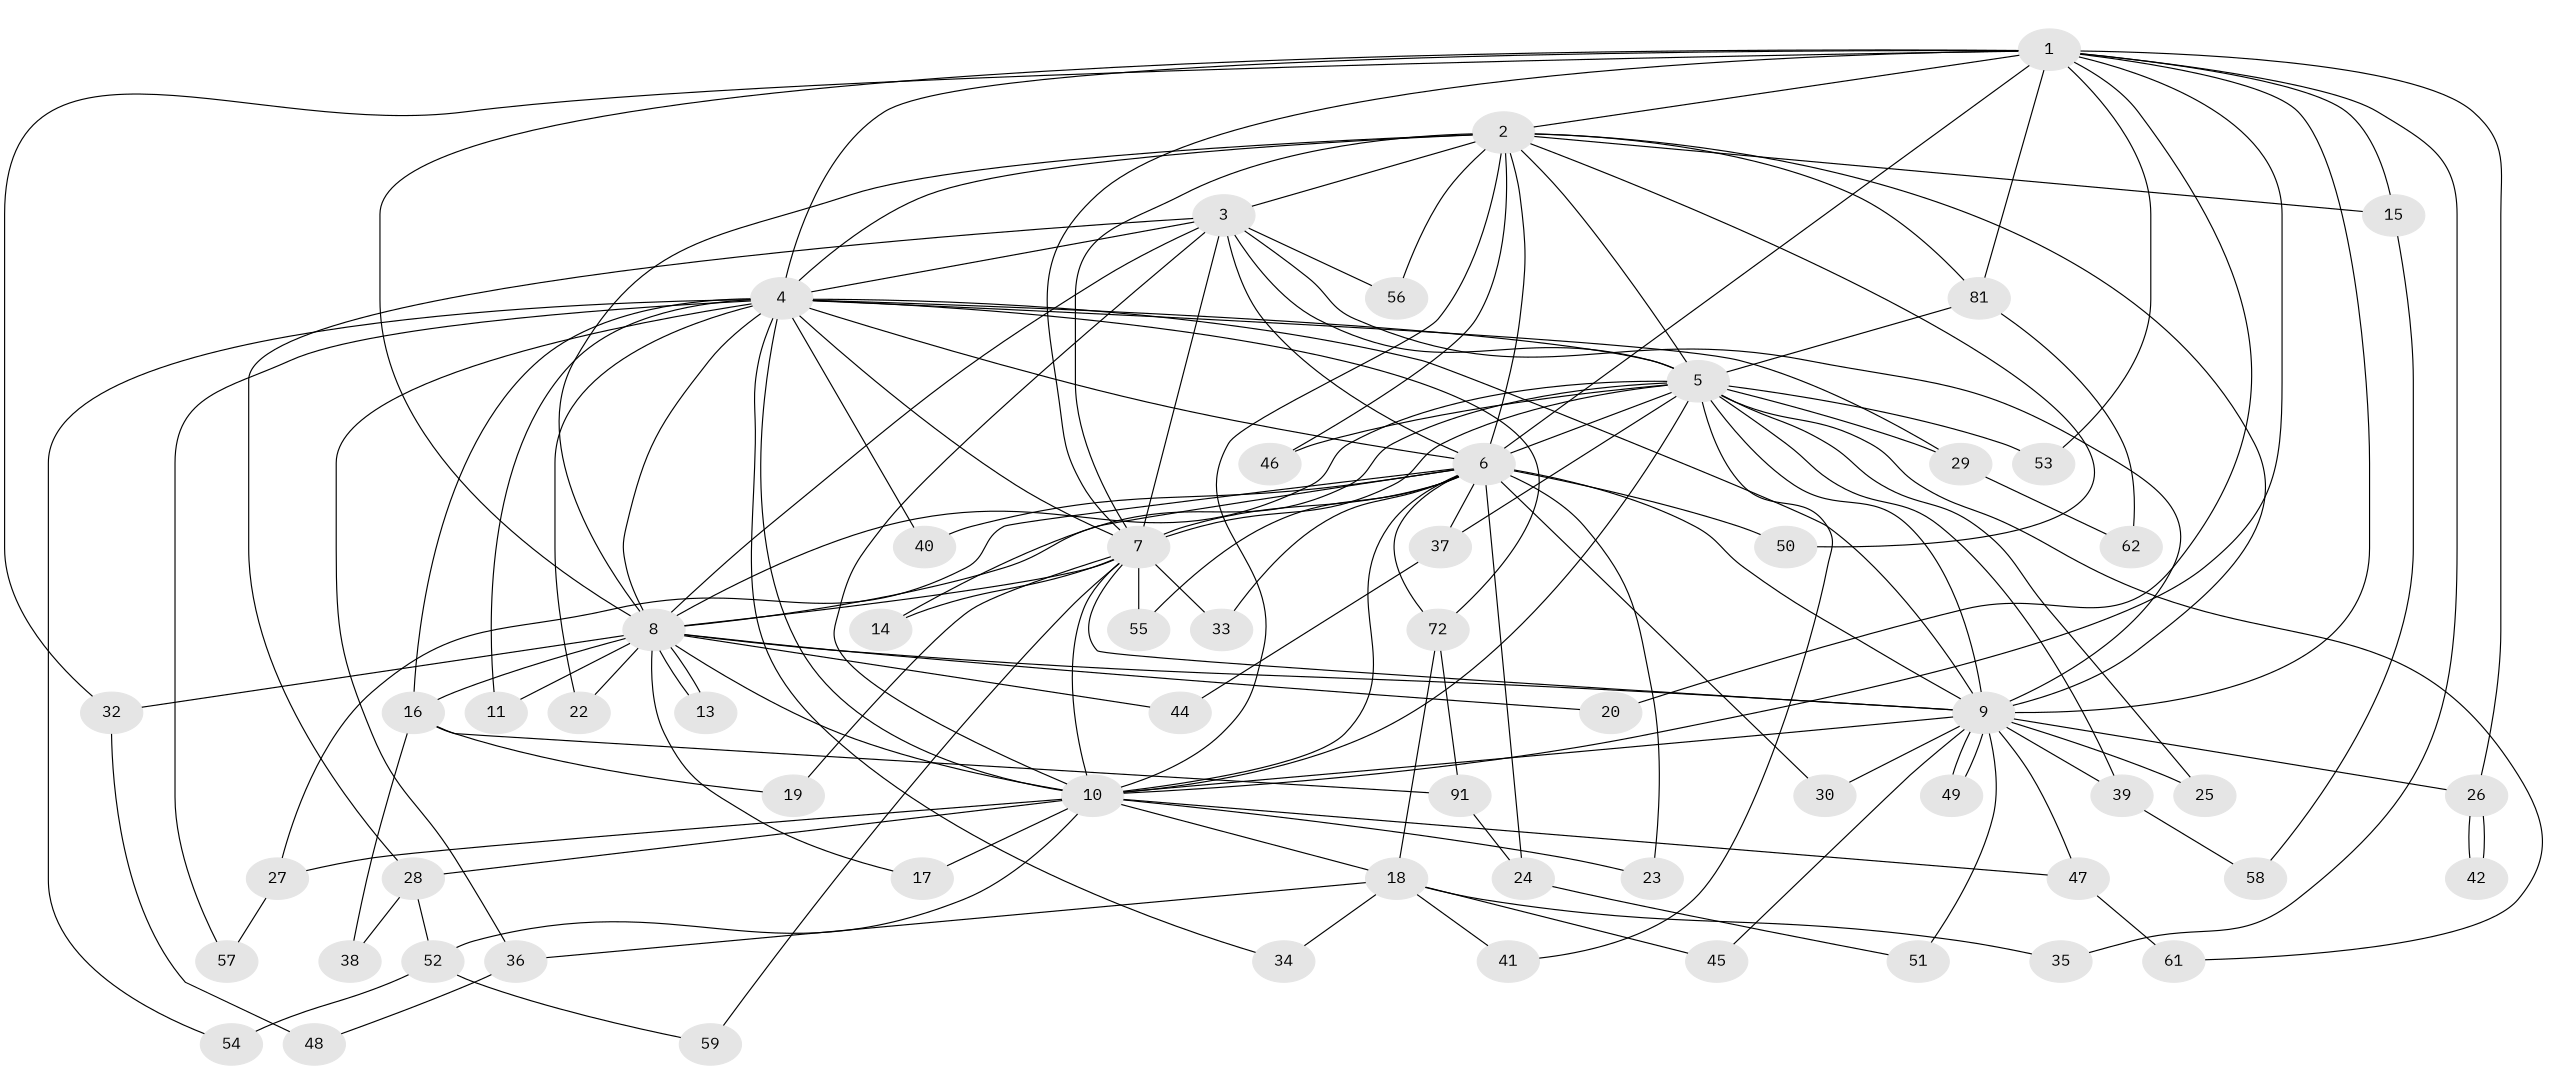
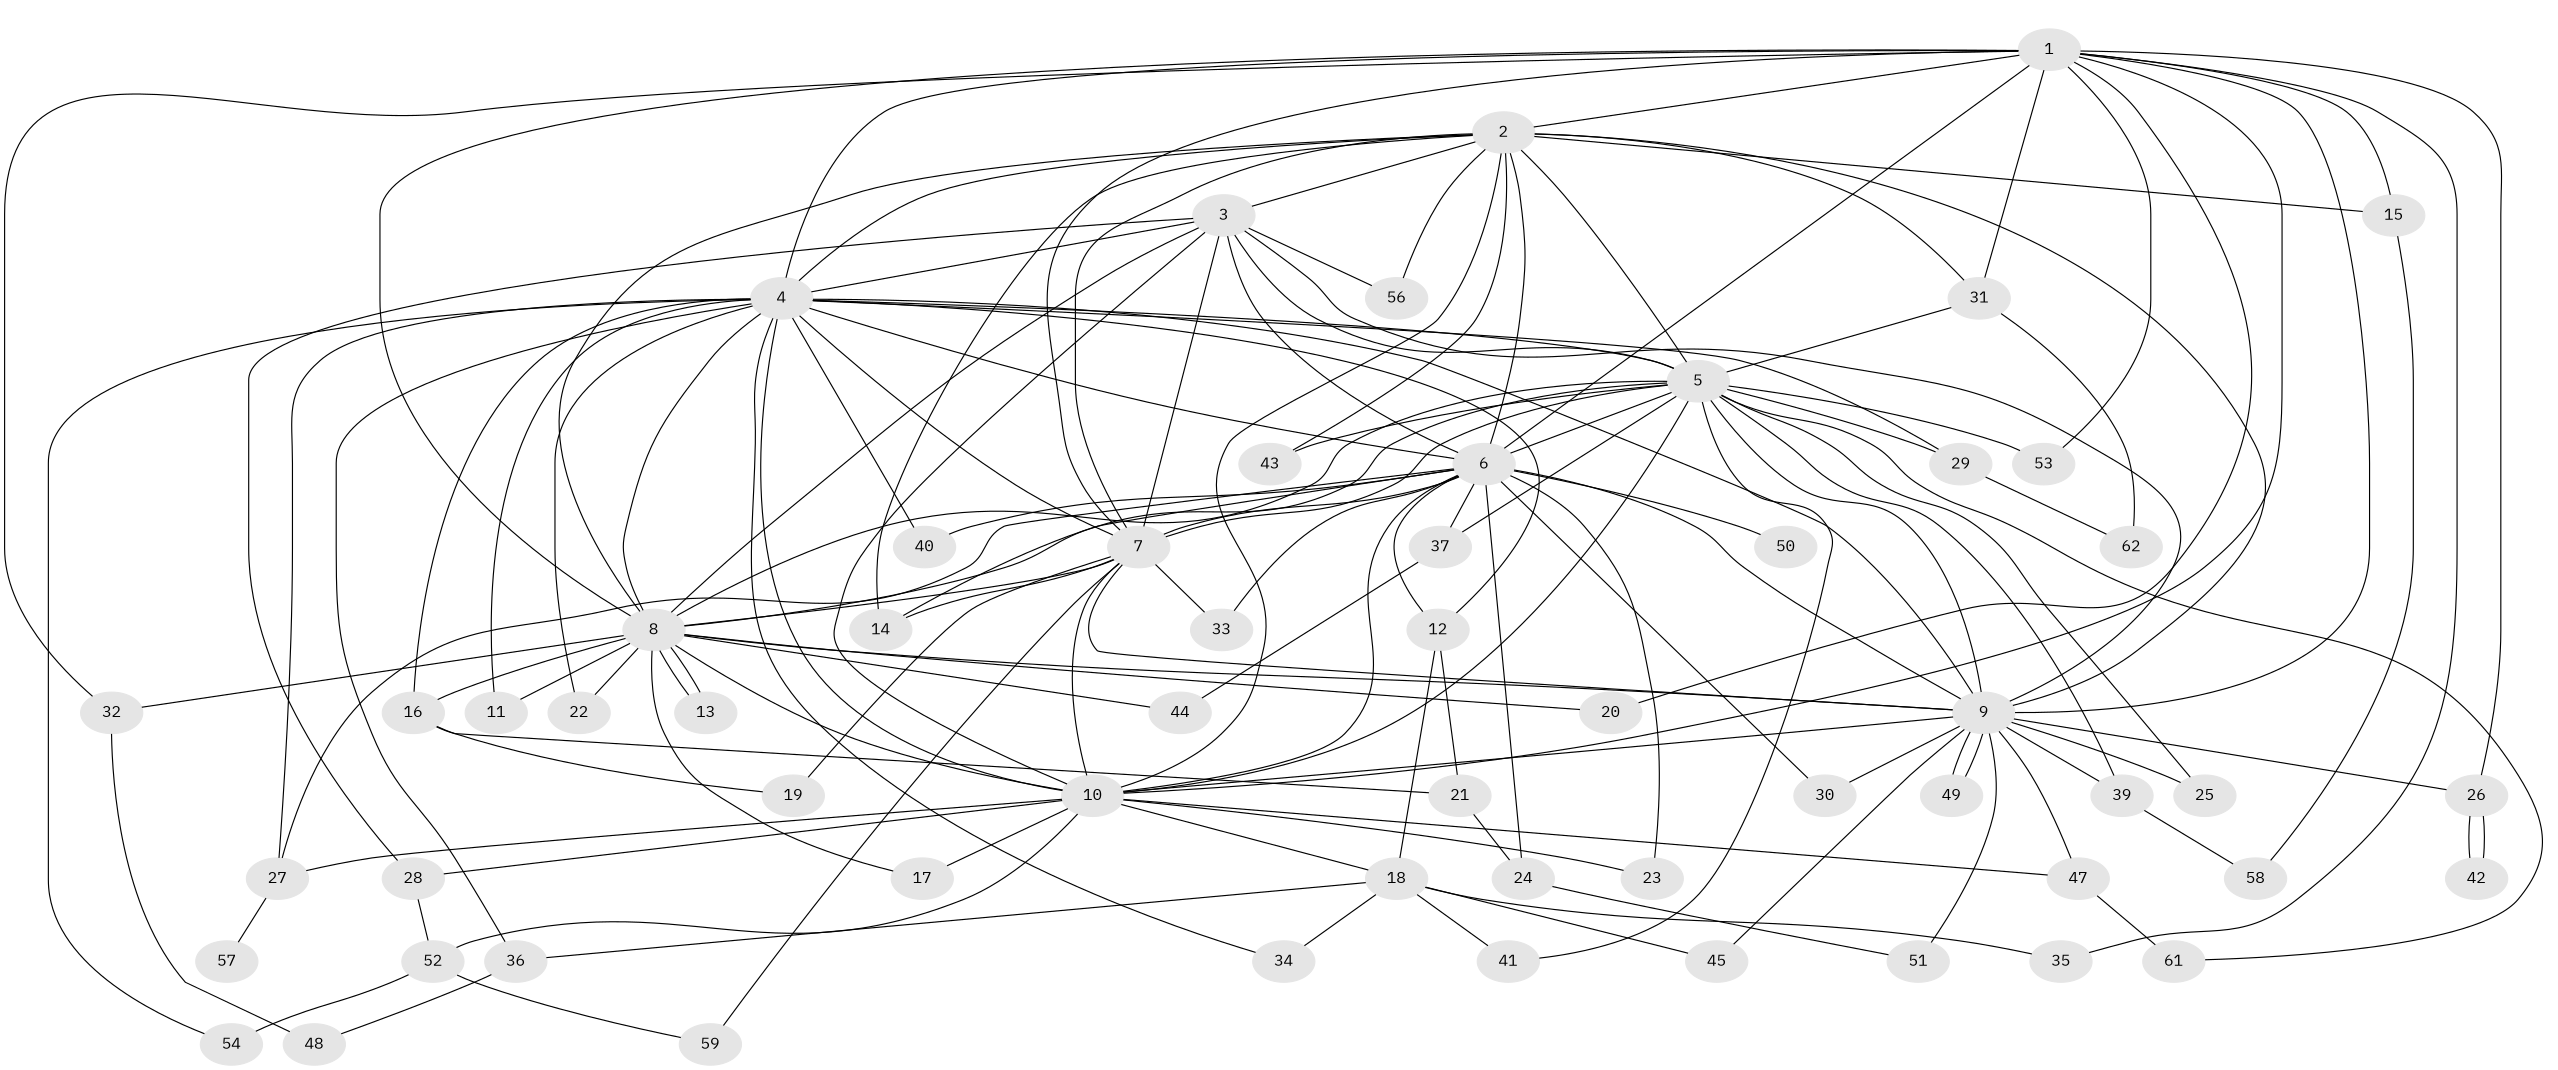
node "81": label "81" -> "31"
edge "2" -- "50": now "2" -- "14"
edge "4" -- "57": now "4" -- "27"
node "46": label "46" -> "43"
node "55": removed
node "72": label "72" -> "12"
node "91": label "91" -> "21"
node "38": removed
